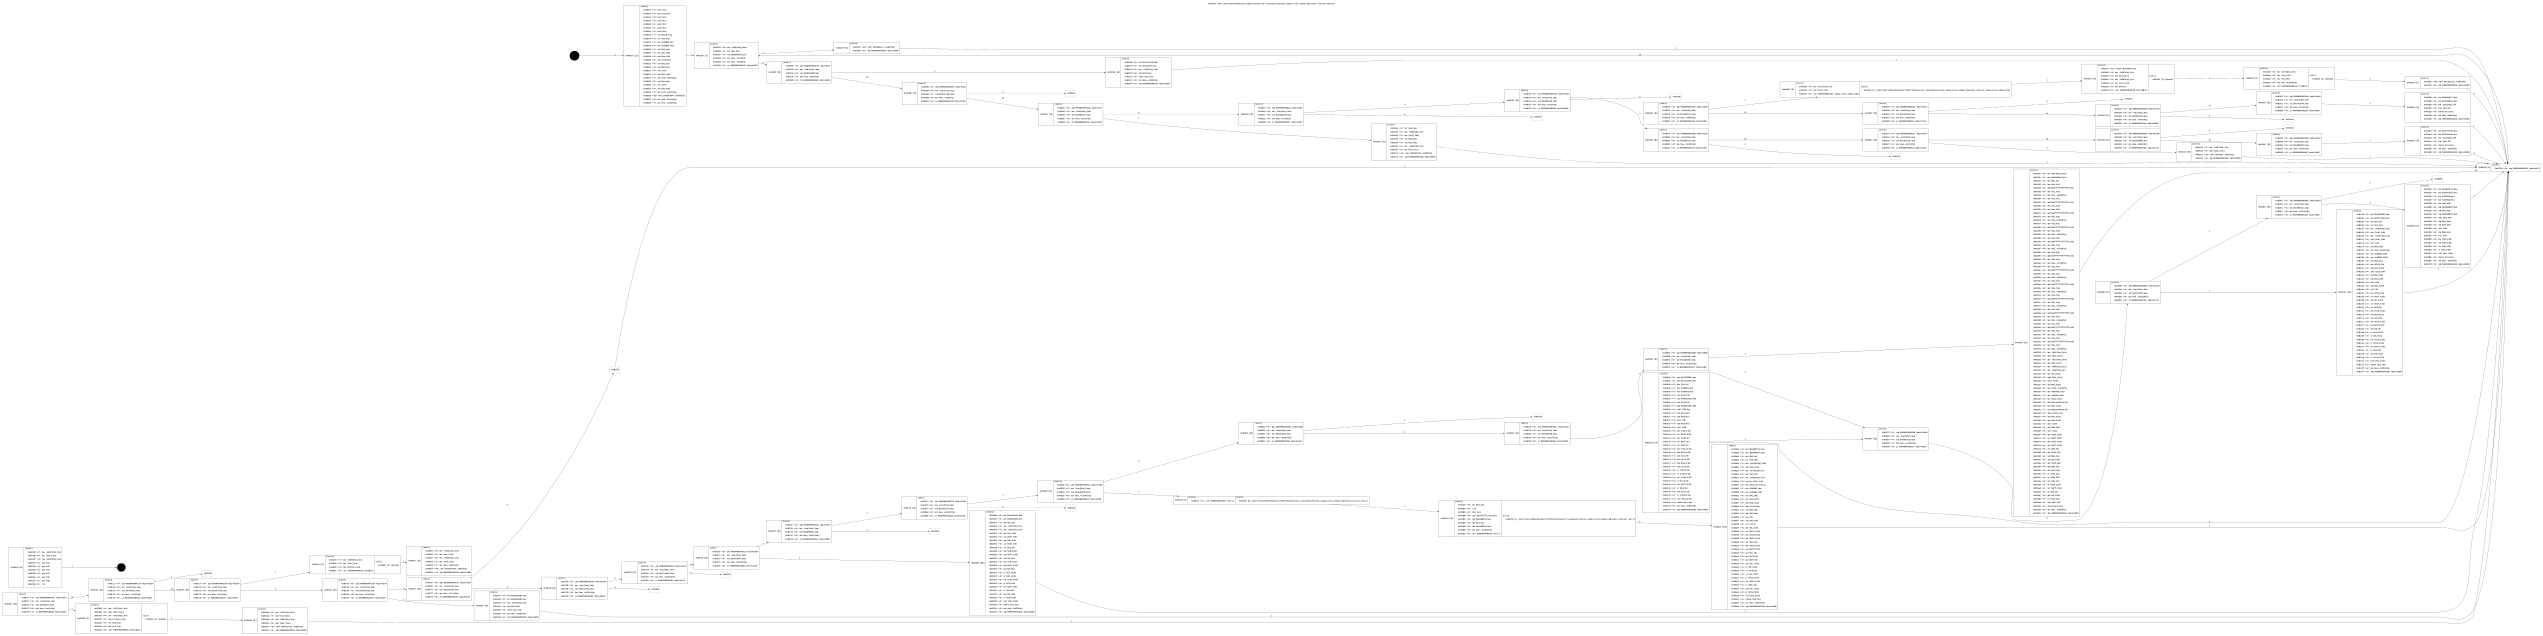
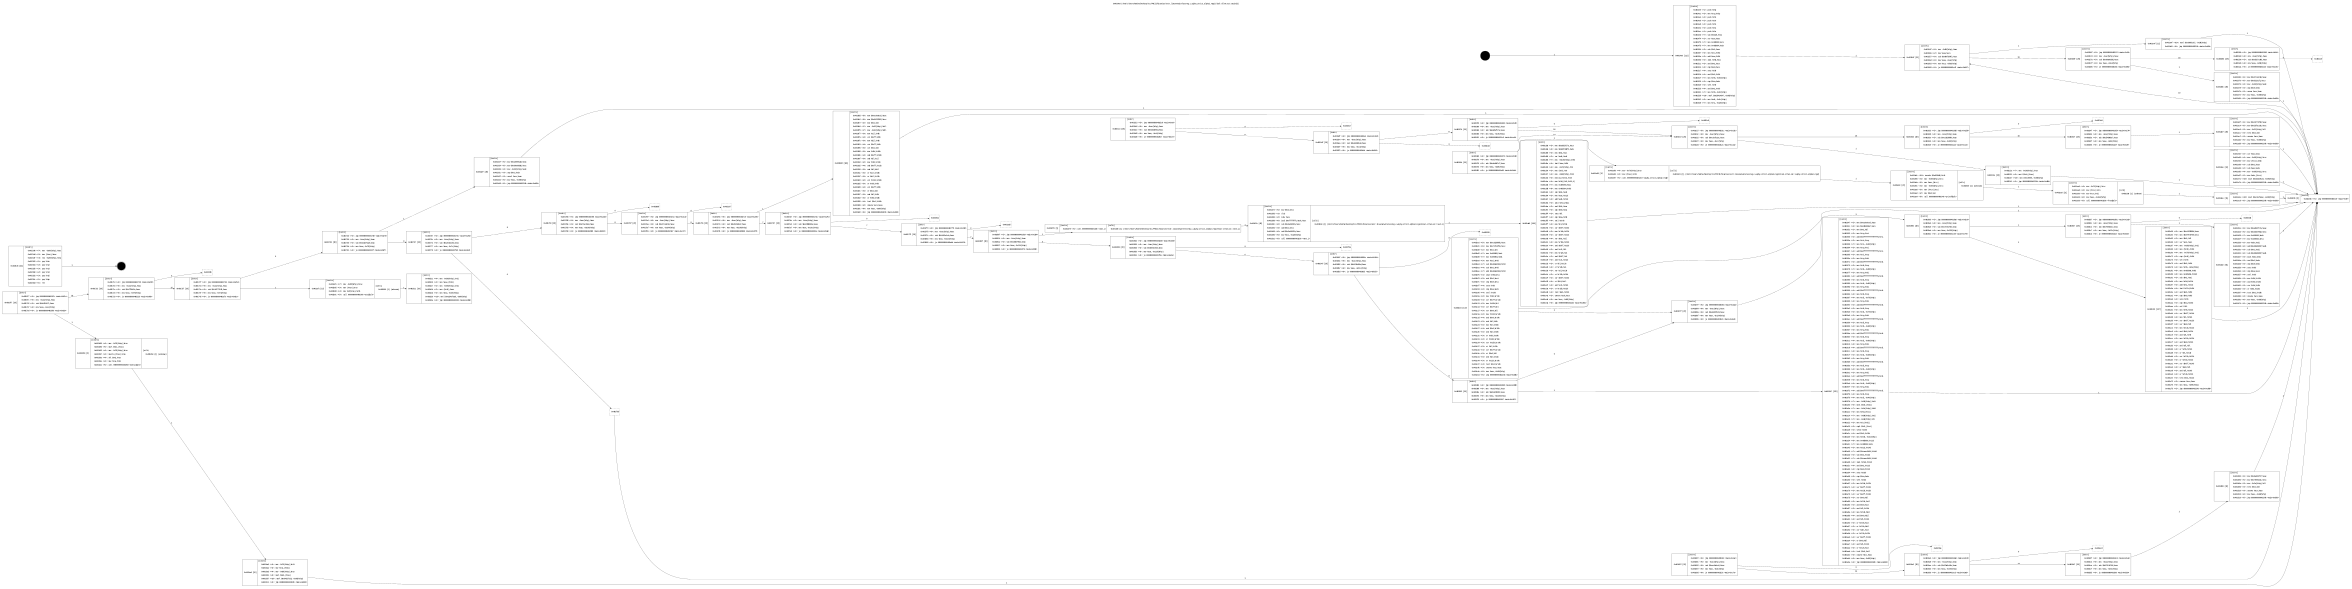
edge "0x40166b [28]" -> "0x401687 [28]": now "0x40166b [28]" -> "0x401617 [28]"
node "0x4015a7 [28]": removed
node "0x402035": added
